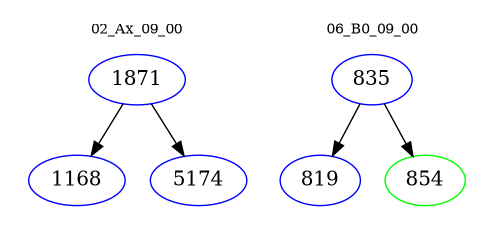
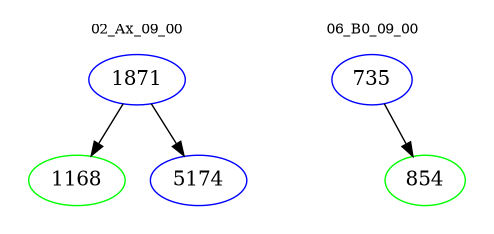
node "835": label "835" -> "735"
node "1168": color blue -> green
node "819": removed
